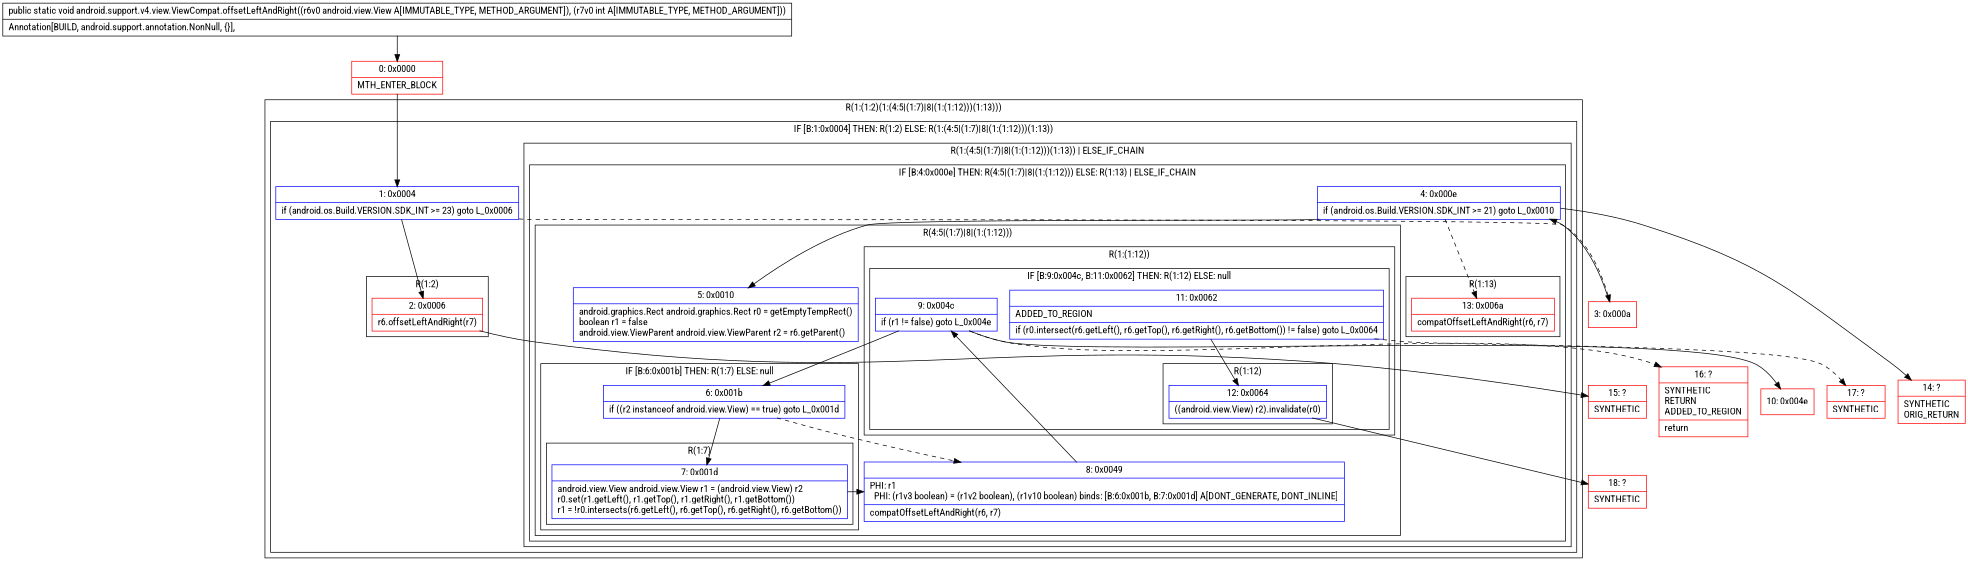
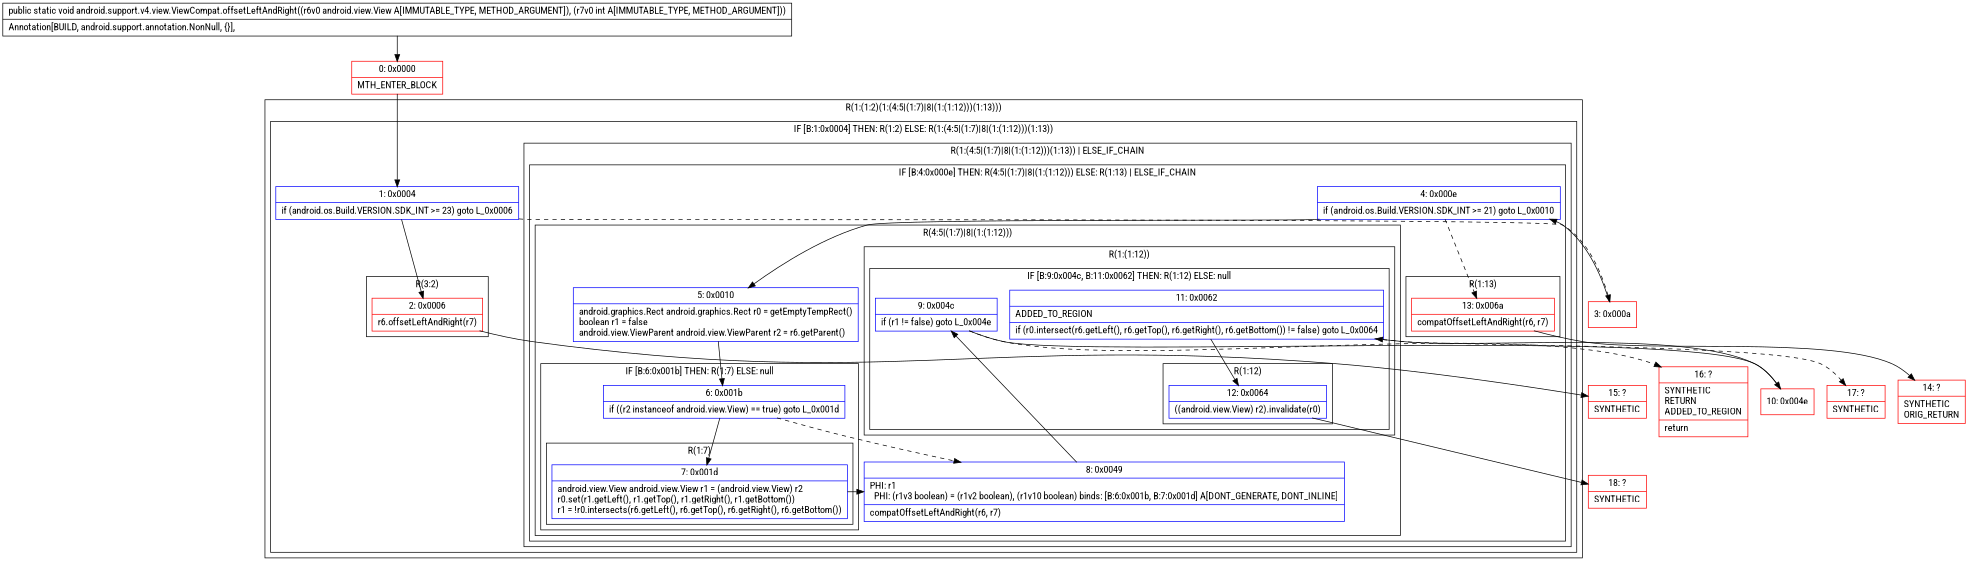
edge "4: 0x000e" -> "14: ?": now "13: 0x006a" -> "14: ?"
cluster "R(1:2)": label "R(1:2)" -> "R(3:2)"
edge "10: 0x004e" -> "11: 0x0062": added
edge "9: 0x004c" -> "6: 0x001b": now "5: 0x0010" -> "6: 0x001b"
